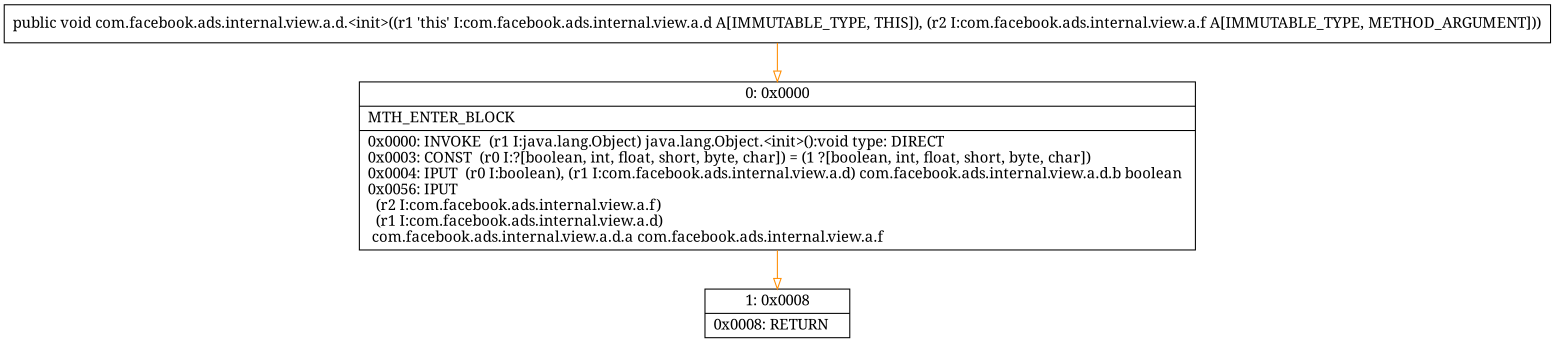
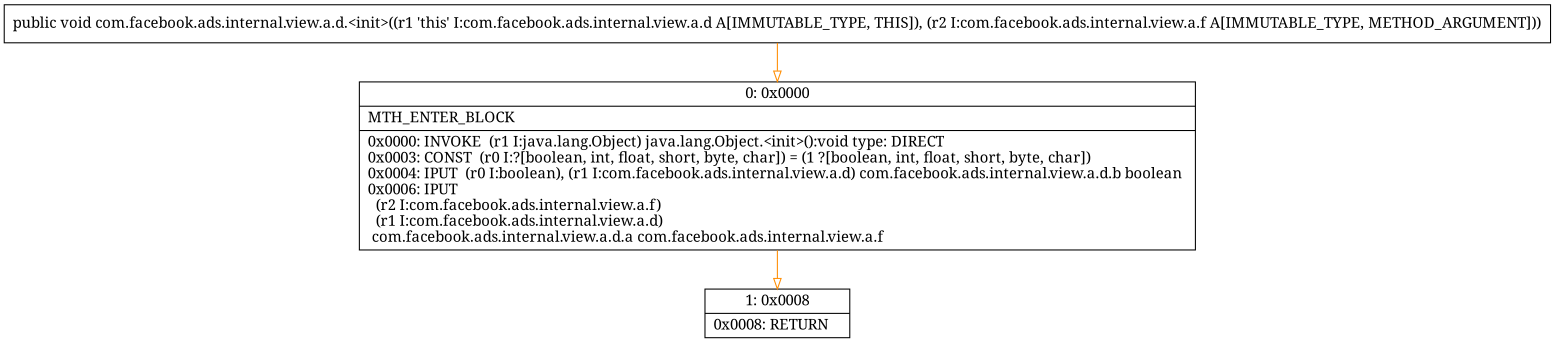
node "0: 0x0000": text "0x0056: IPUT" -> "0x0006: IPUT"
